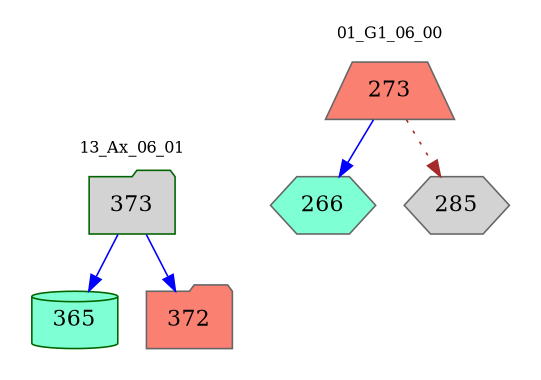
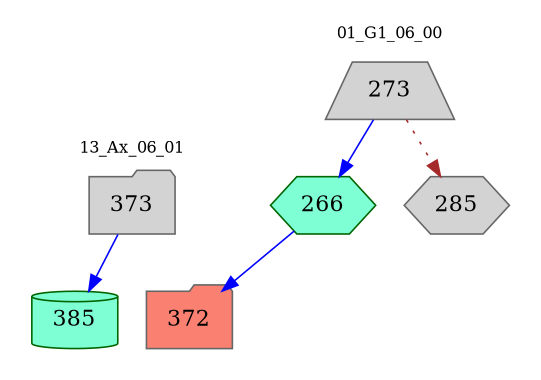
node "273": fillcolor salmon -> lightgrey
node "373": color darkgreen -> gray40
node "266": color gray40 -> darkgreen
edge "373" -> "372": now "266" -> "372"
node "365": label "365" -> "385"
